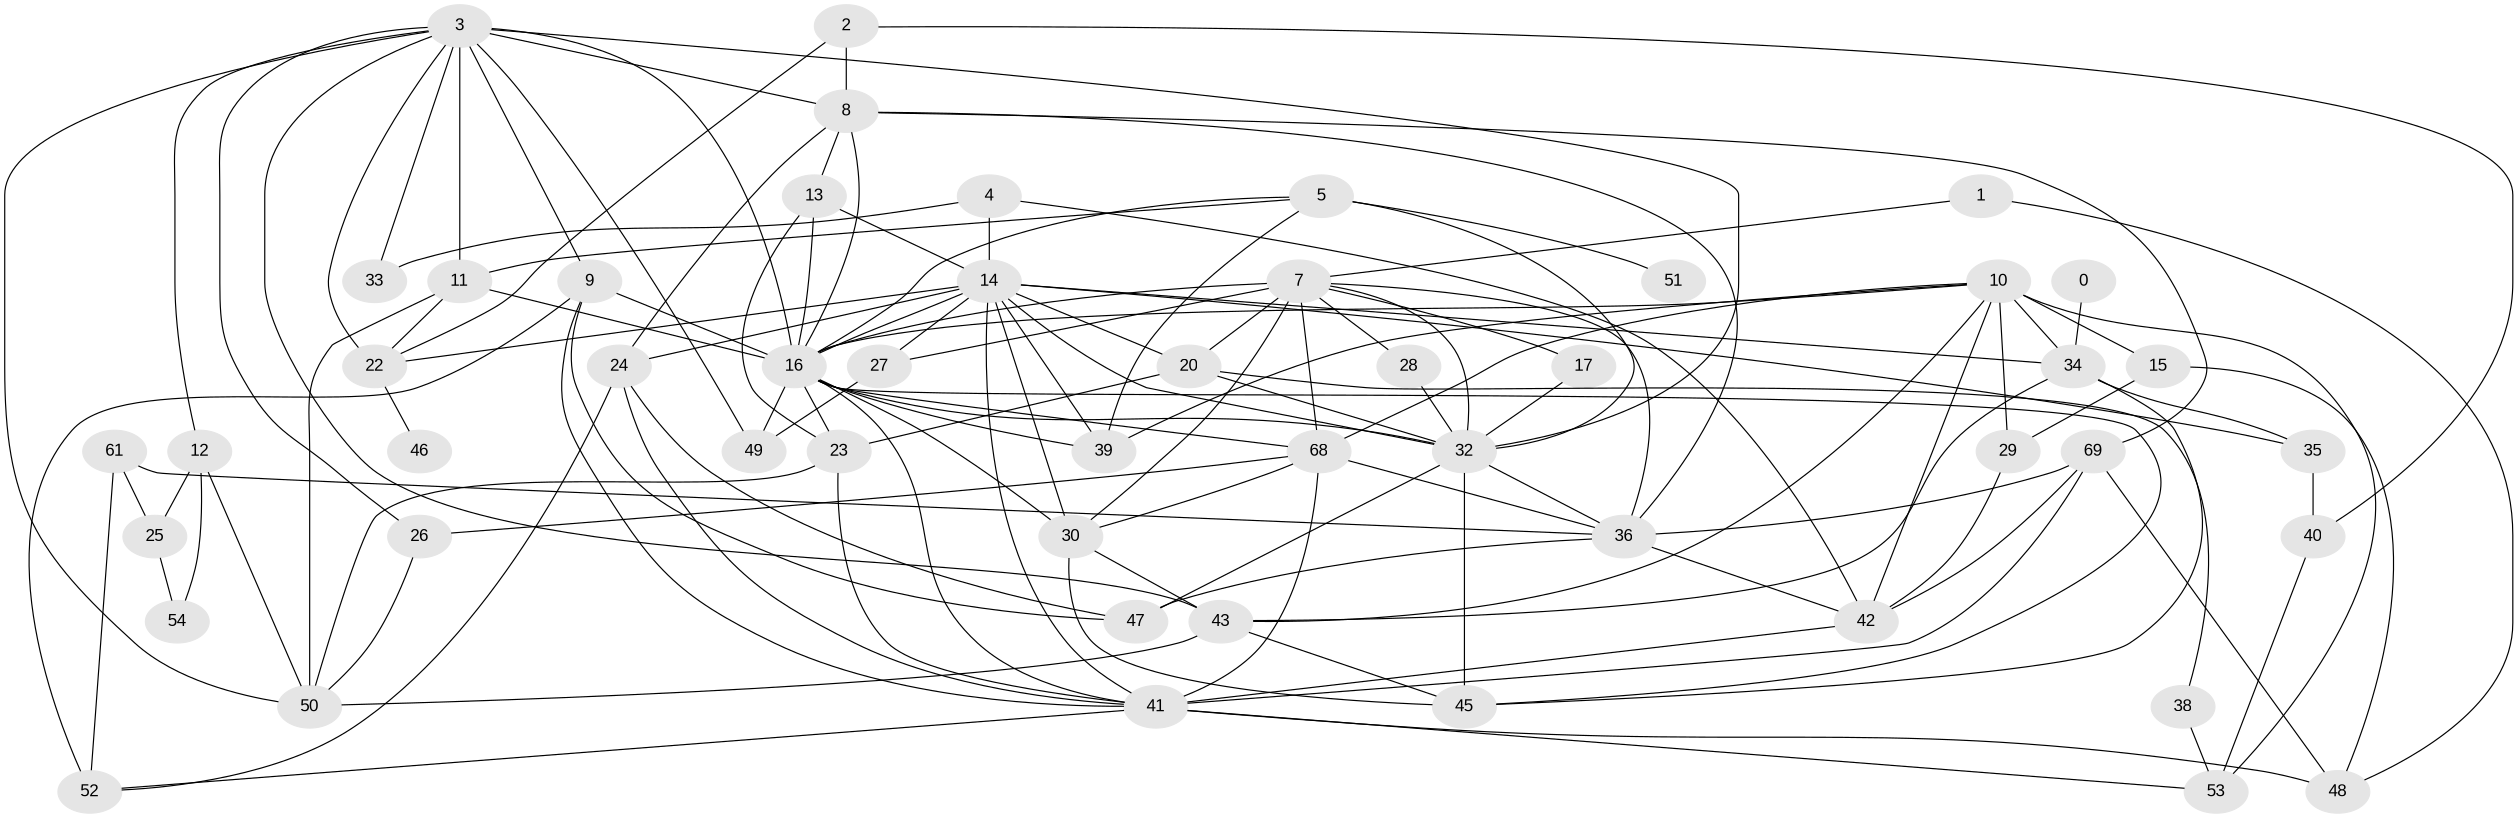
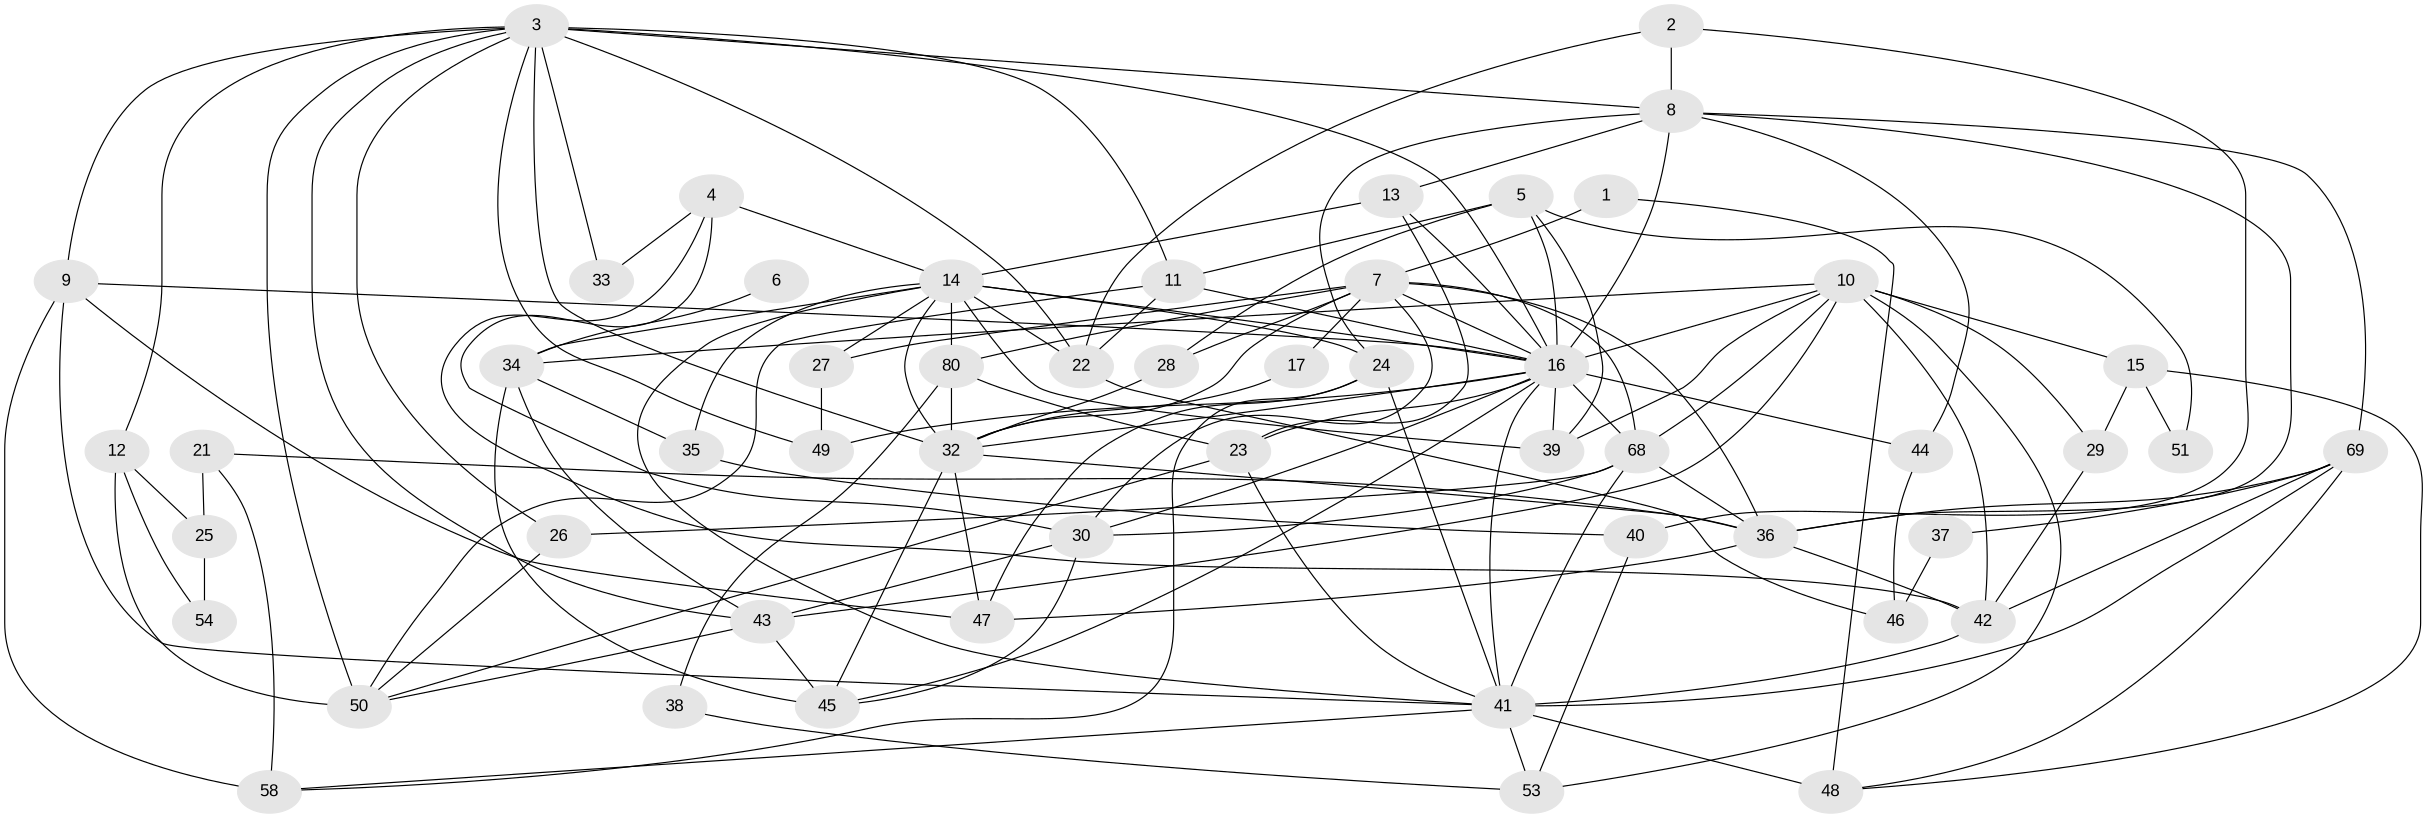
node "0": label "0" -> "6"
edge "5" -- "32": now "5" -- "28"
node "20": label "20" -> "80"
edge "15" -- "51": added
edge "14" -- "30": now "4" -- "30"
node "61": label "61" -> "21"
node "44": added
node "37": added
node "52": label "52" -> "58"
